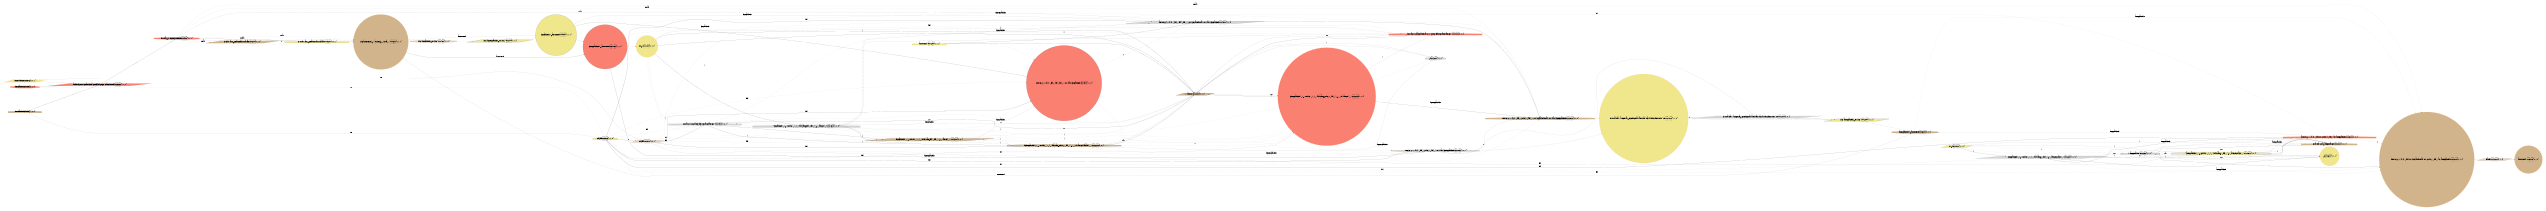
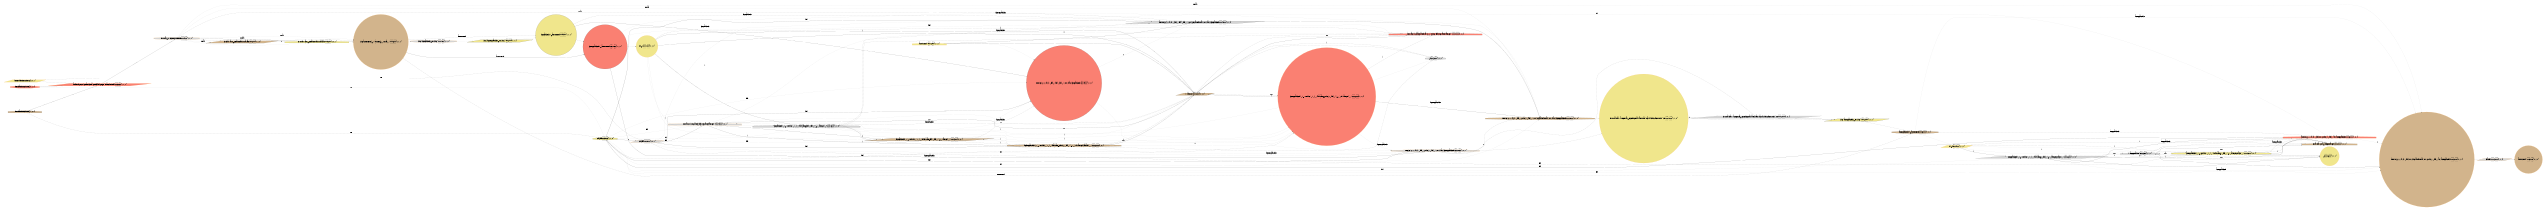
node "int numVals = 10 * RANDOM_MULTIPLIER@@@4@@@['1', '1', '1']": fillcolor salmon -> lightgrey
